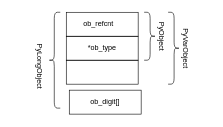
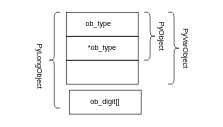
node "ob_refcnt": label "ob_refcnt" -> "ob_type"
